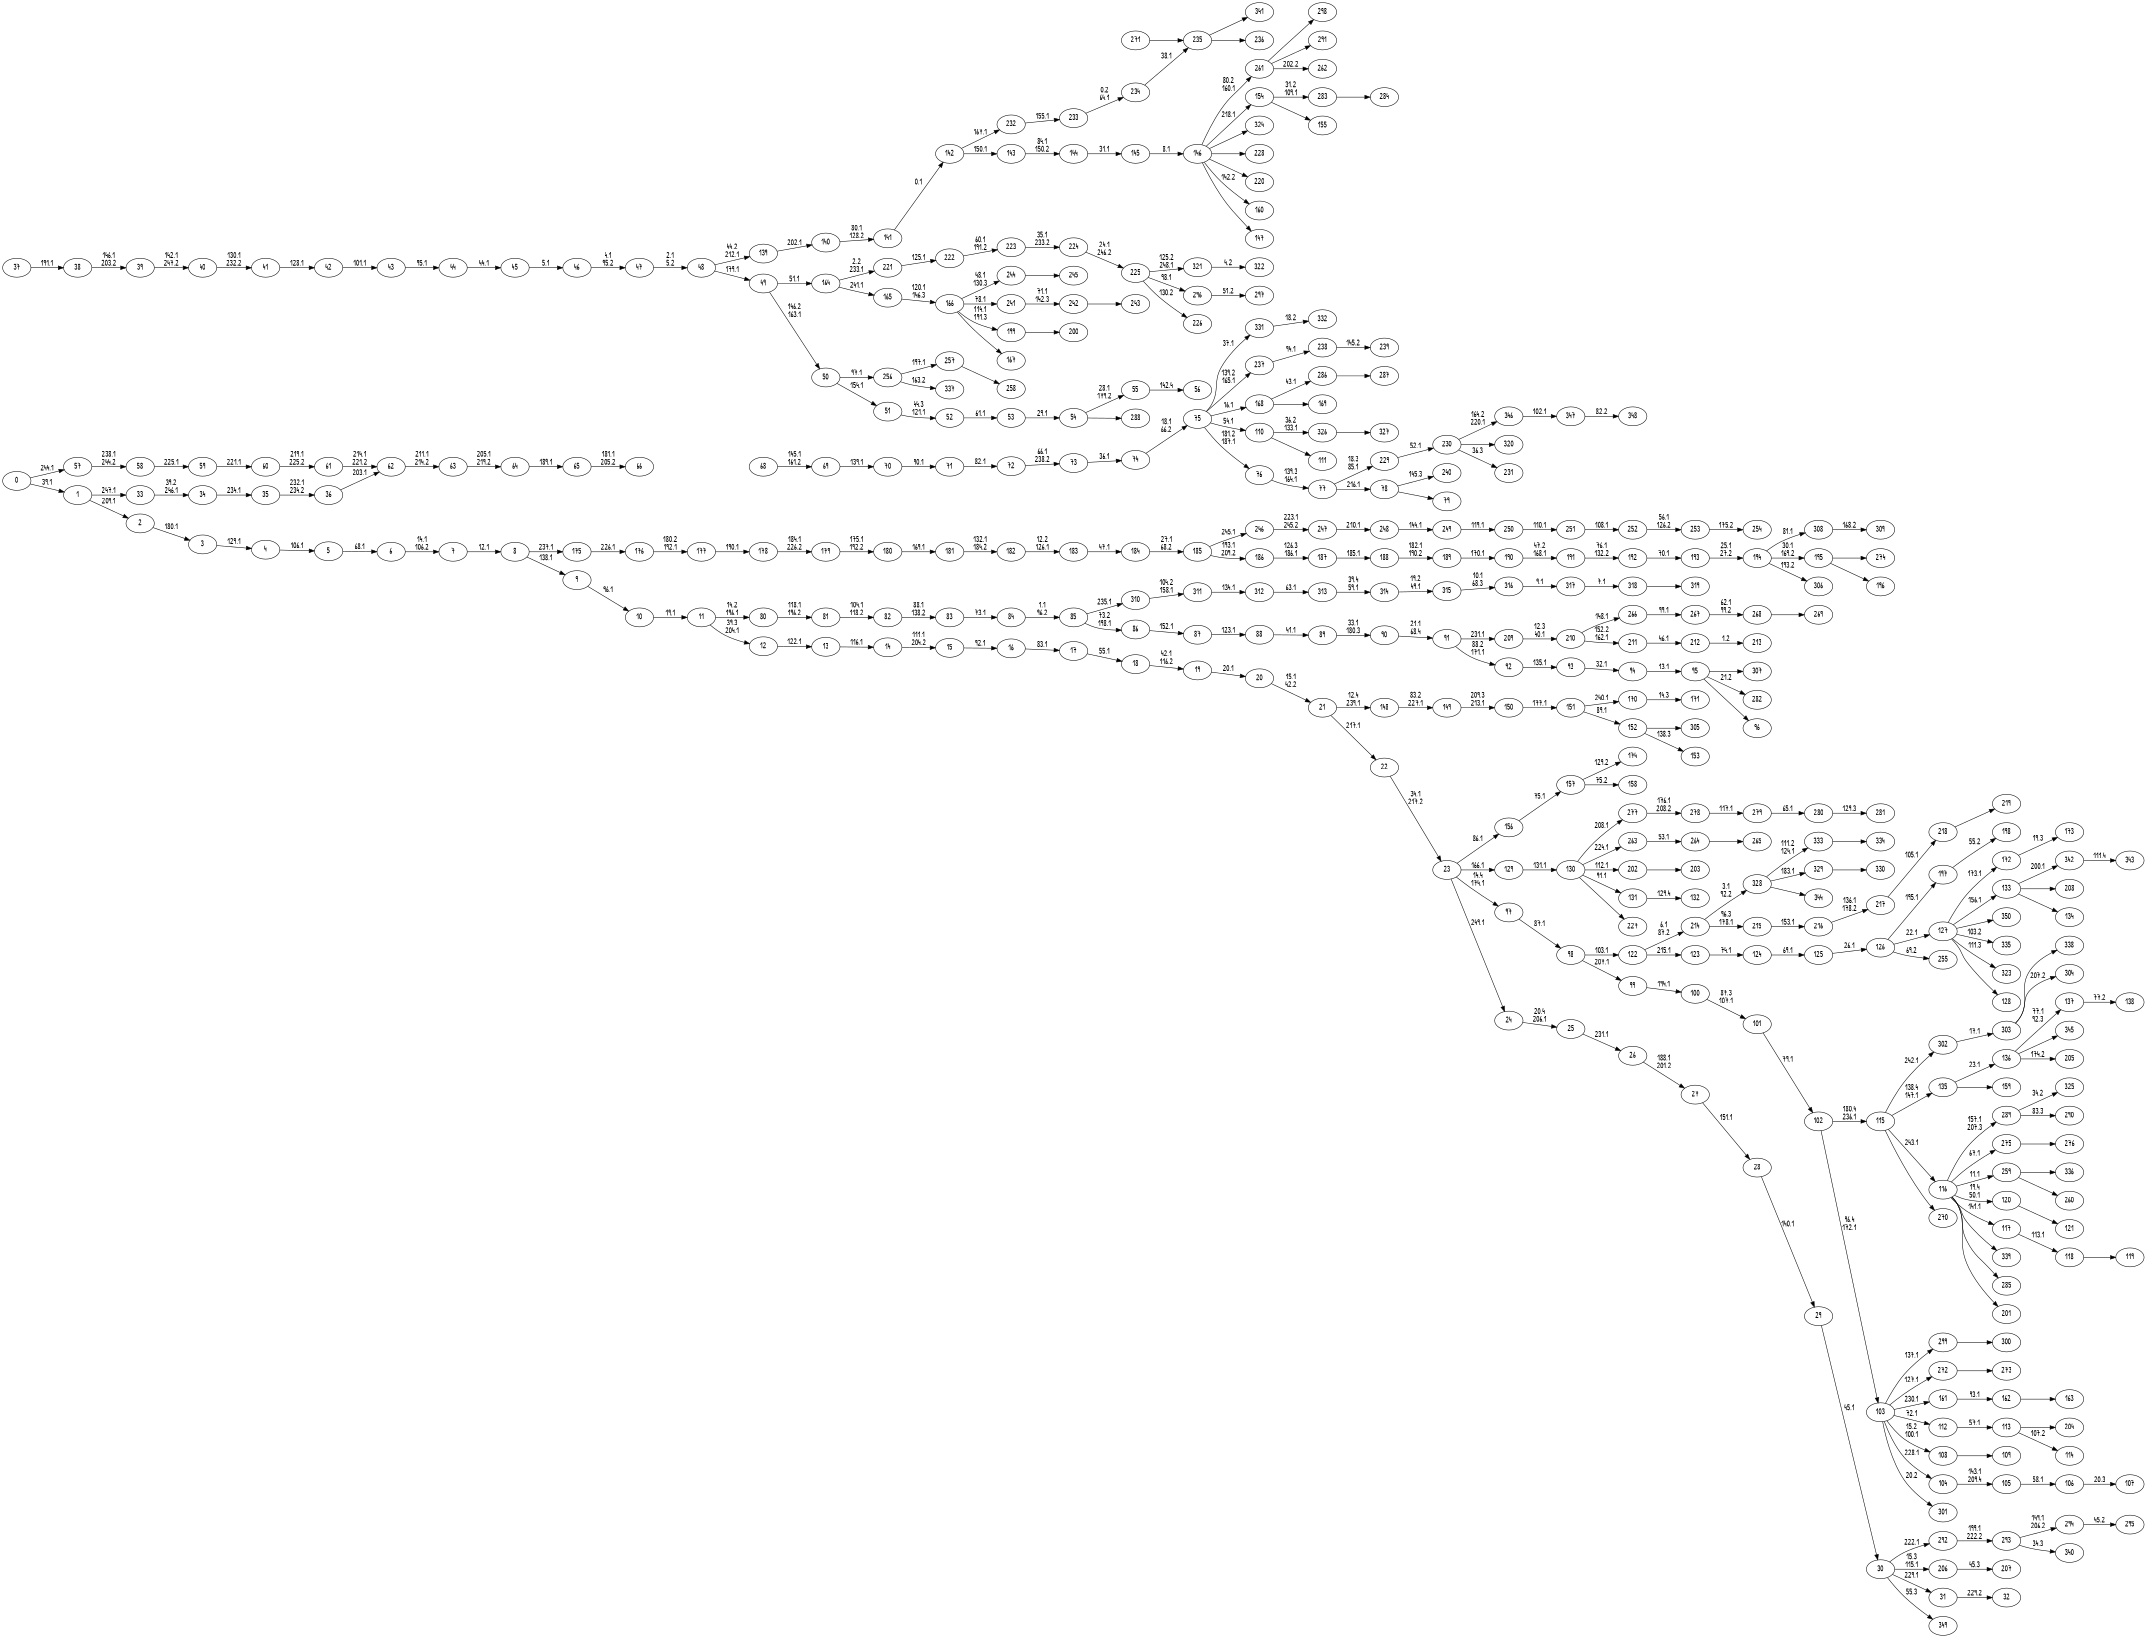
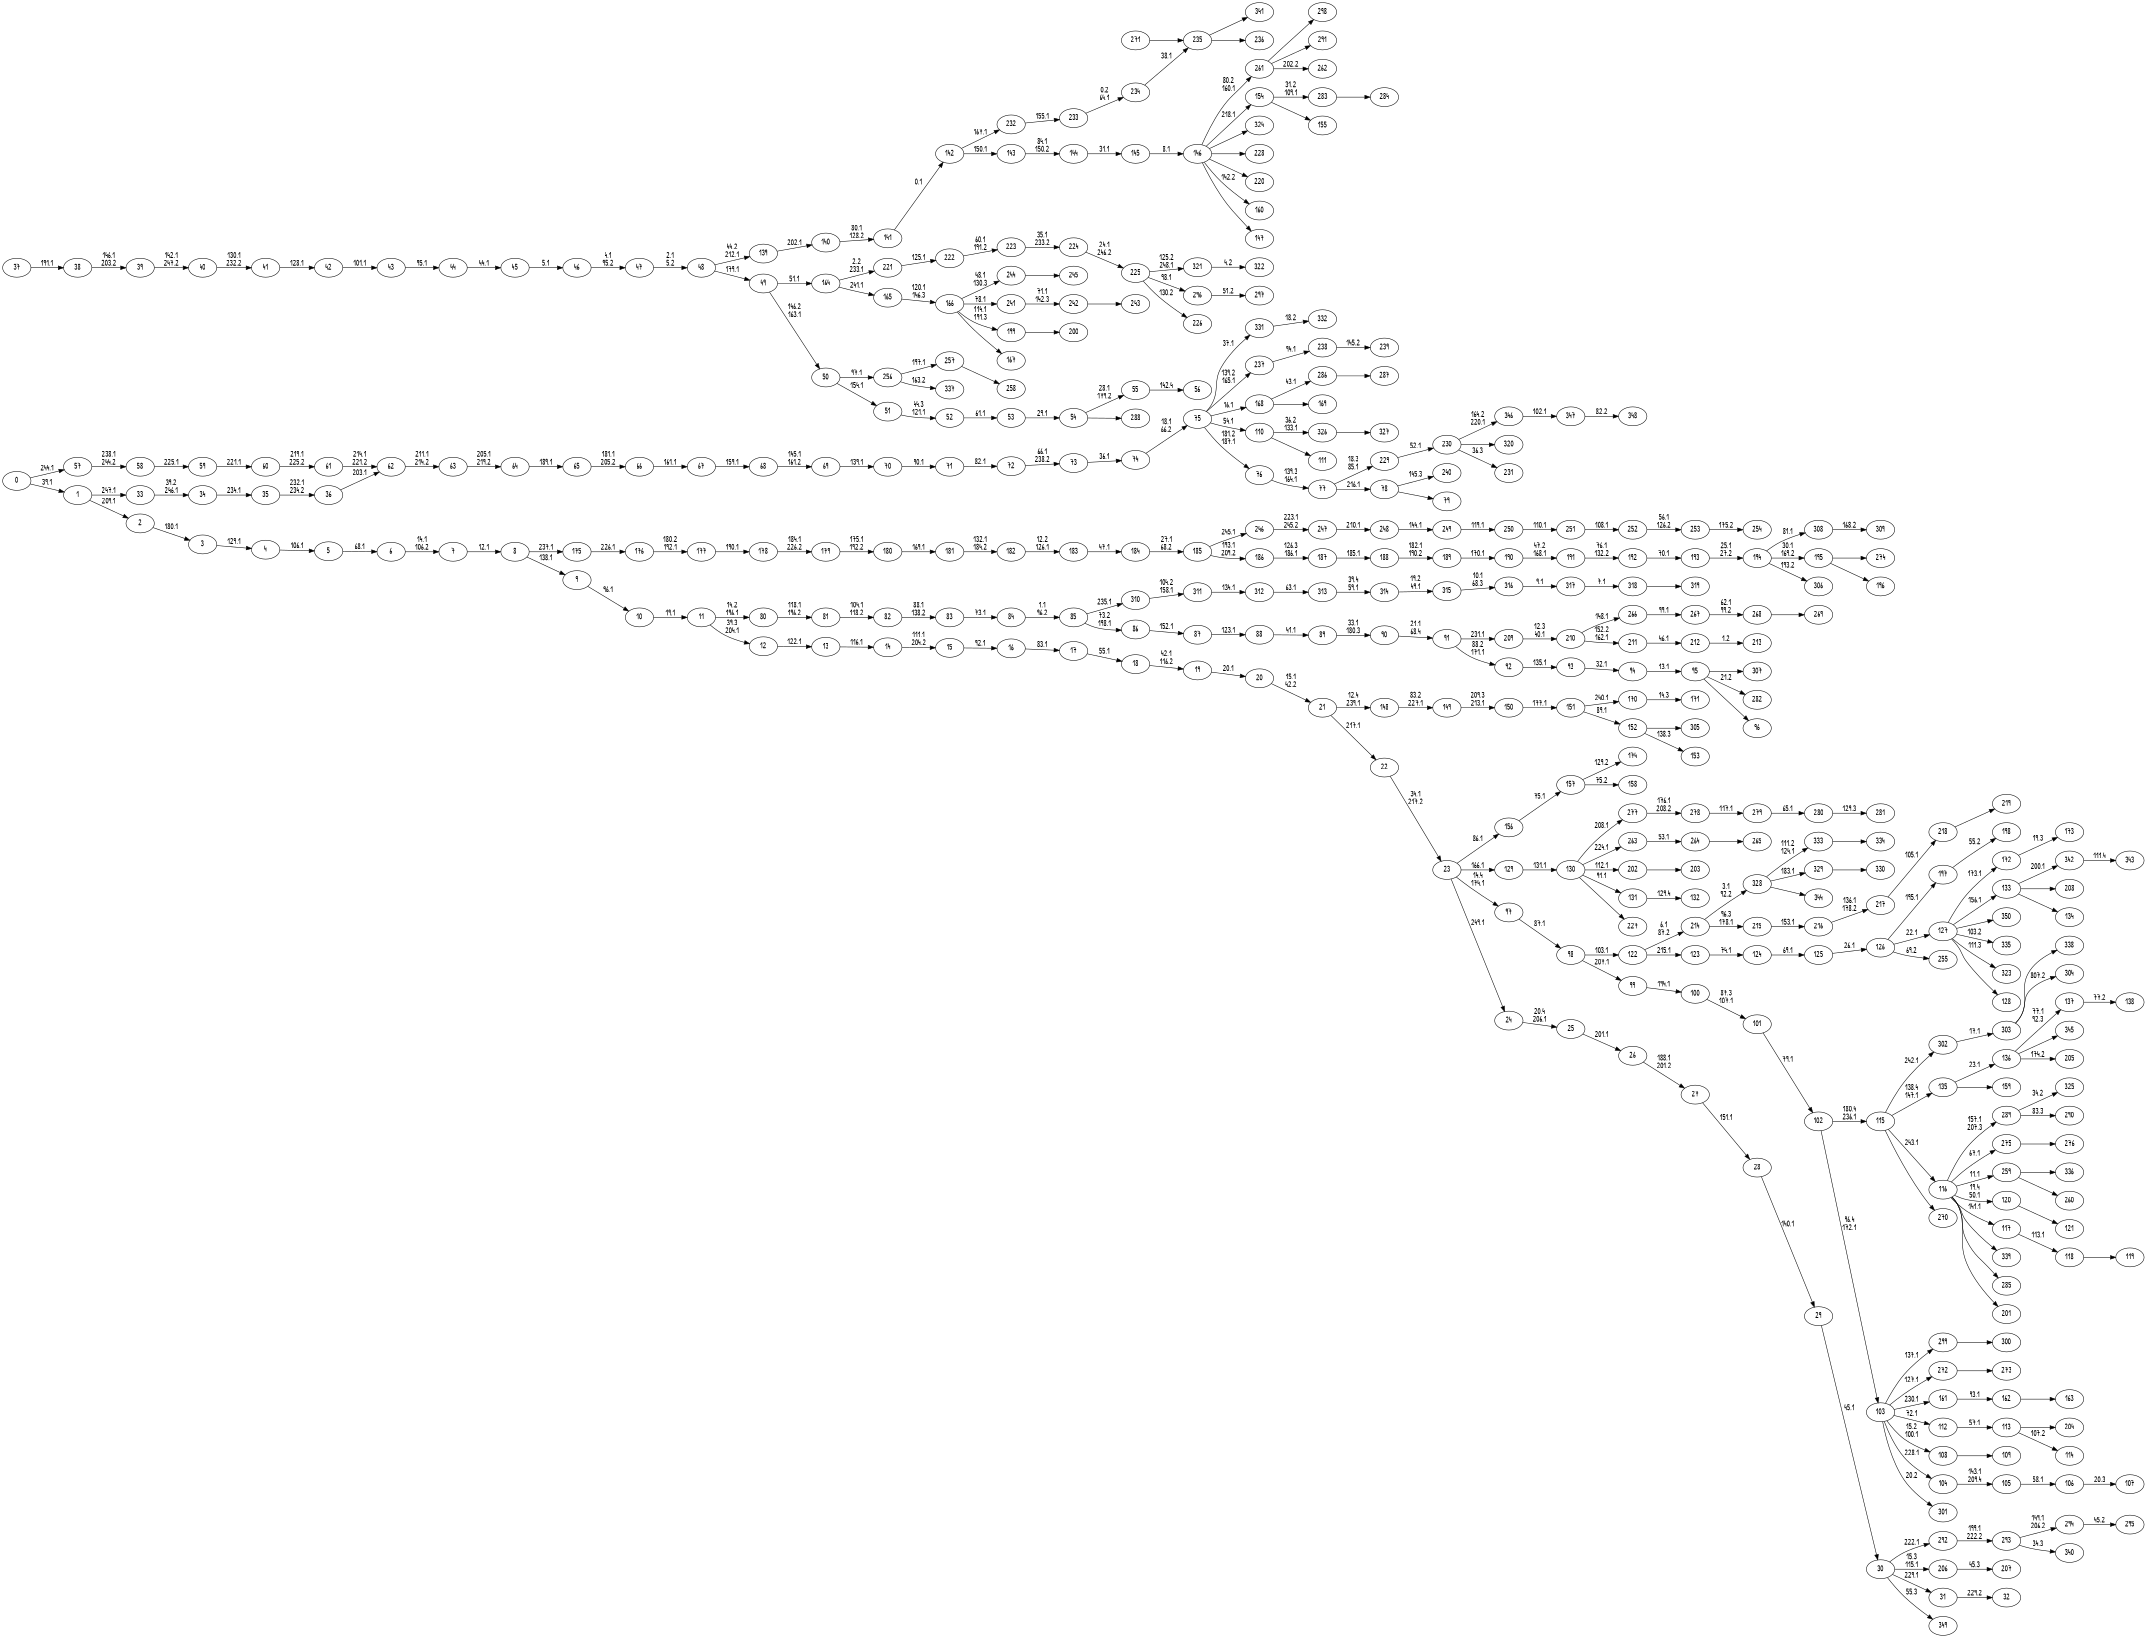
node "67": added
edge "303" -> "304": label "207,2" -> "807,2"
edge "25" -> "26": label "231,1" -> "201,1"
